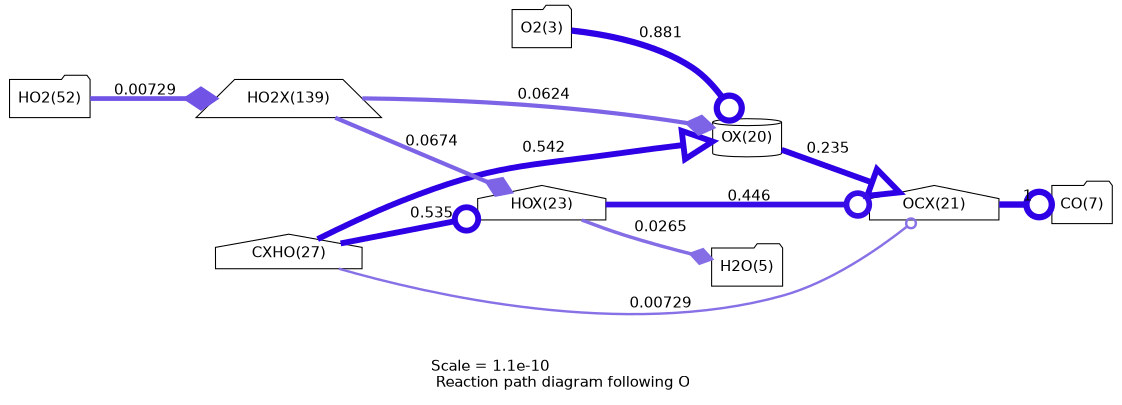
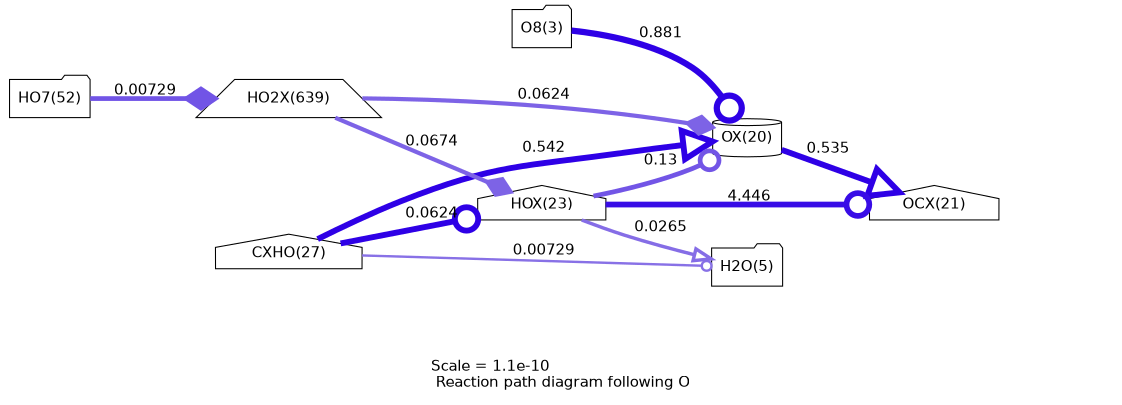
node "O2(3)": label "O2(3)" -> "O8(3)"
node "HO2(52)": label "HO2(52)" -> "HO7(52)"
node "HO2X(139)": label "HO2X(139)" -> "HO2X(639)"
edge "OX(20)" -> "OCX(21)": label " 0.235" -> " 0.535"
edge "HOX(23)" -> "OX(20)": added, label "0.13"
edge "HOX(23)" -> "OCX(21)": label " 0.446" -> " 4.446"
node "CO(7)": removed
edge "CXHO(27)" -> "HOX(23)": label " 0.535" -> " 0.0624"
edge "HOX(23)" -> "H2O(5)": arrowhead diamond -> onormal
edge "CXHO(27)" -> "OCX(21)": now "CXHO(27)" -> "H2O(5)"
